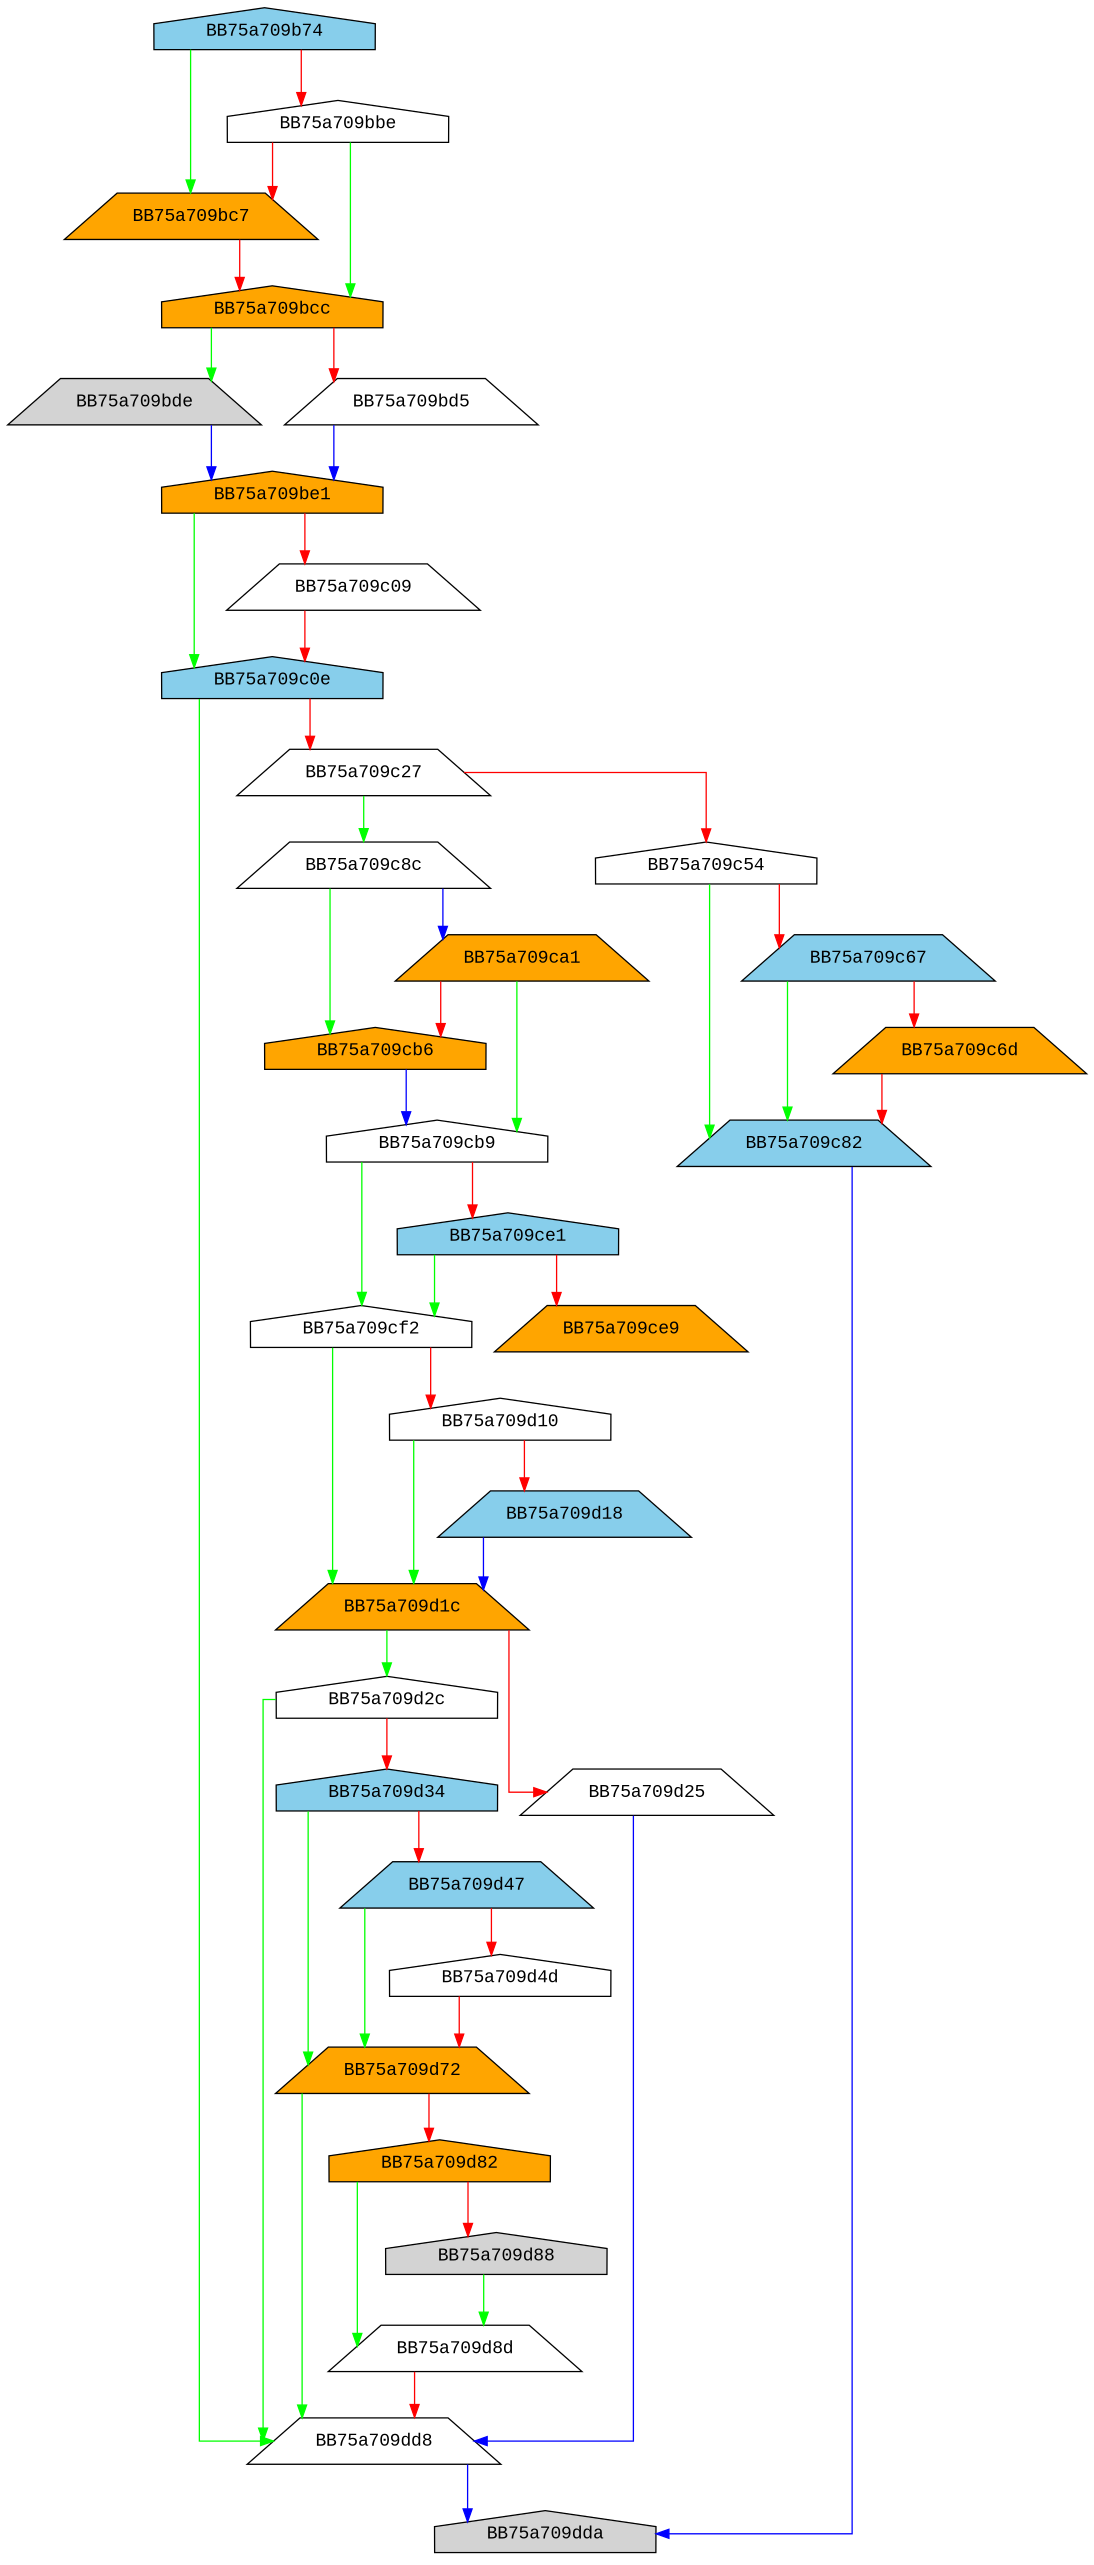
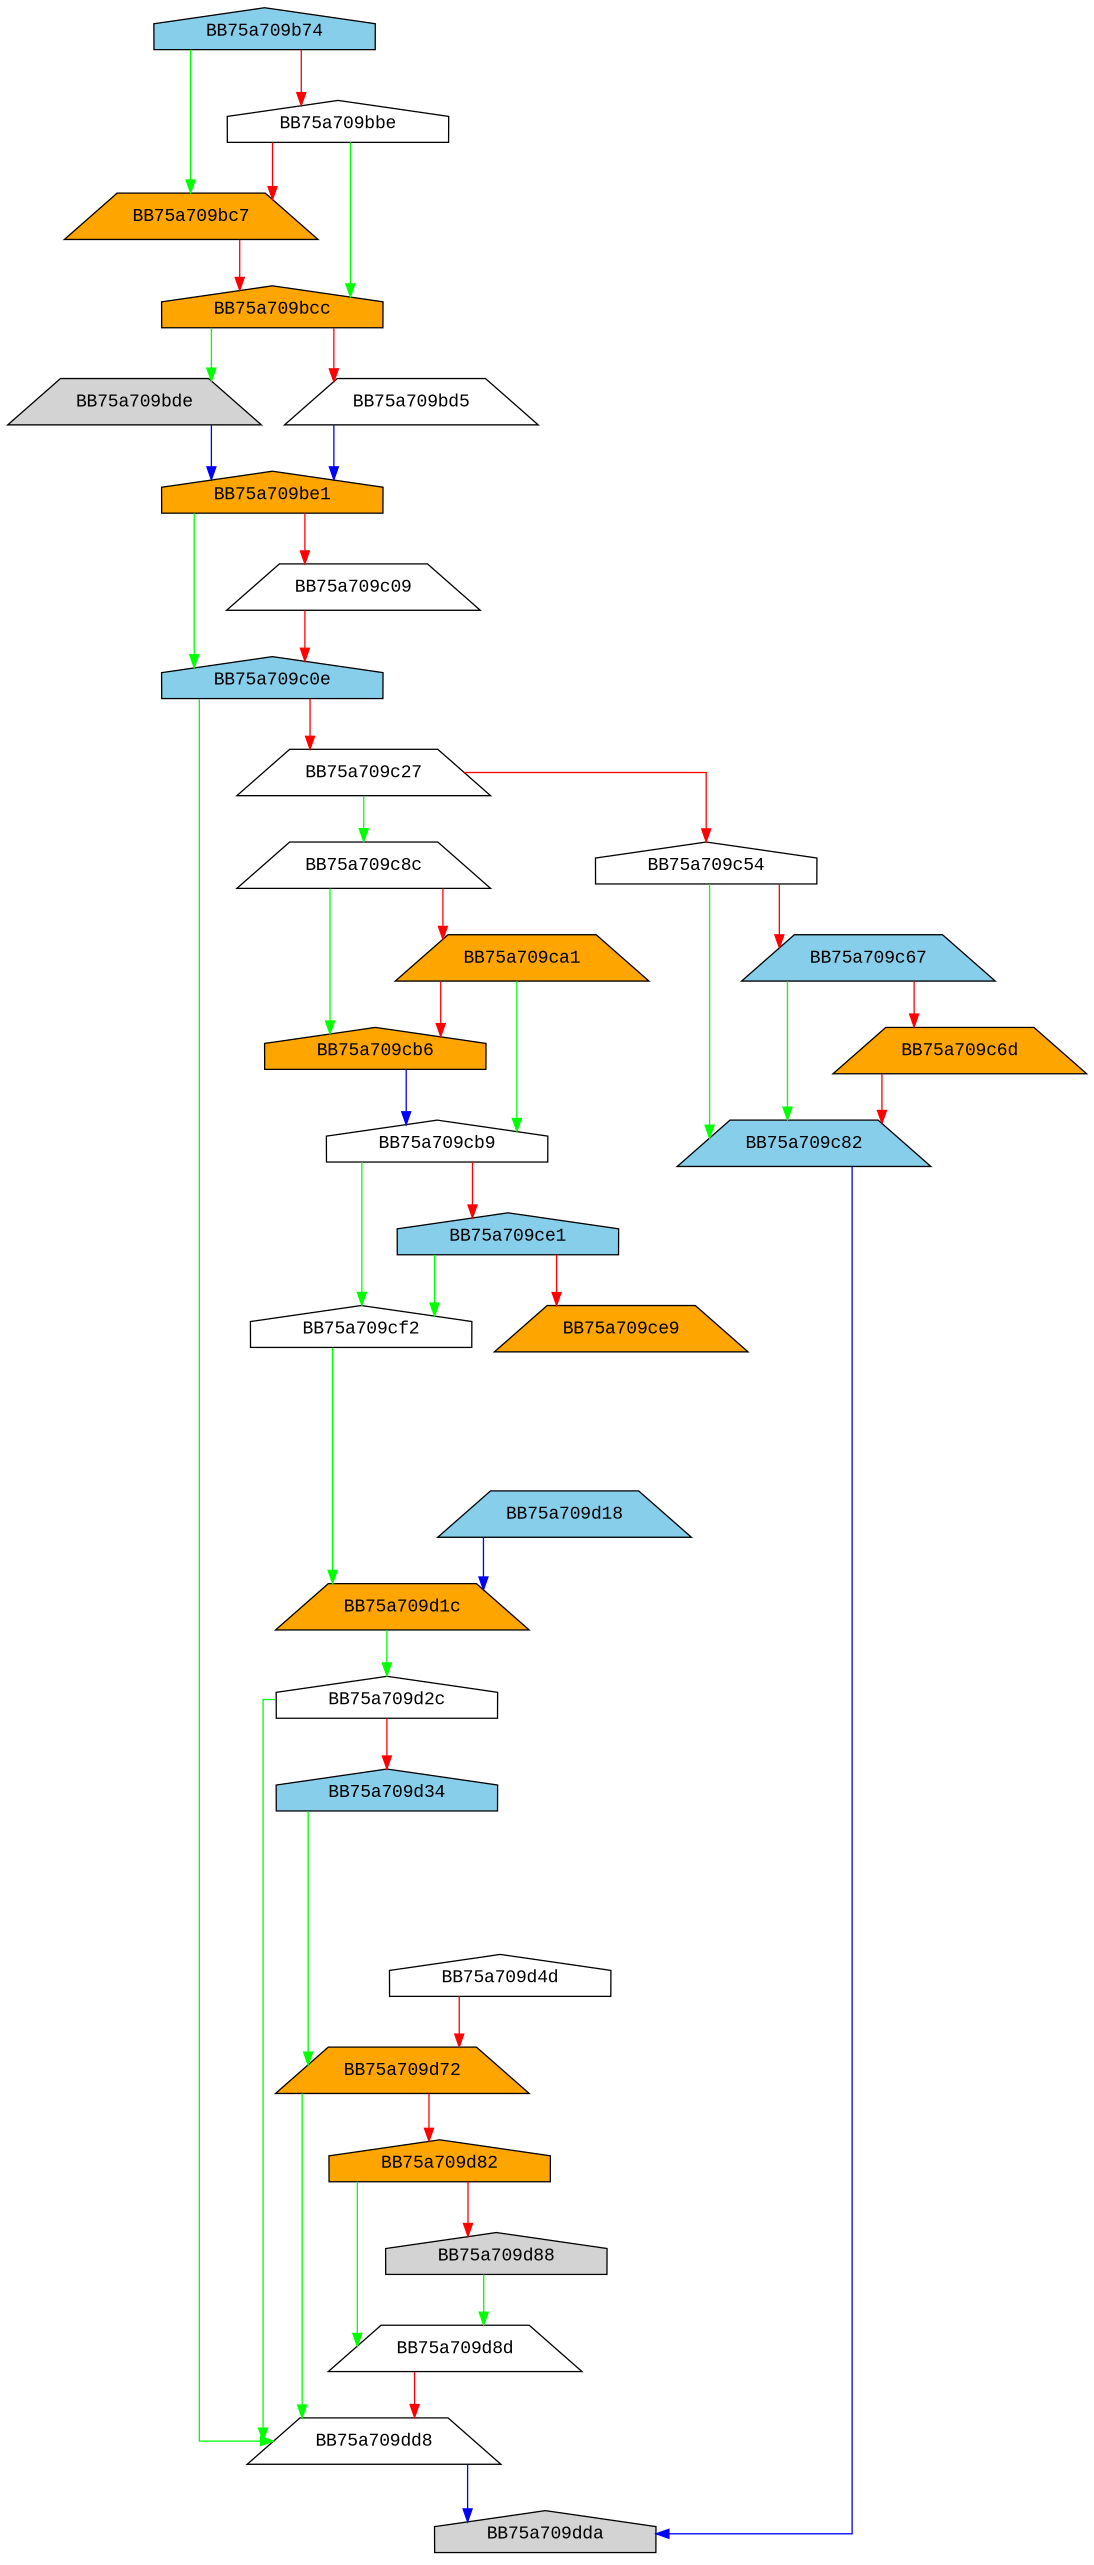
edge "BB75a709c8c" -> "BB75a709ca1": color blue -> red
node "BB75a709d10": removed
node "BB75a709d25": removed
node "BB75a709d47": removed
